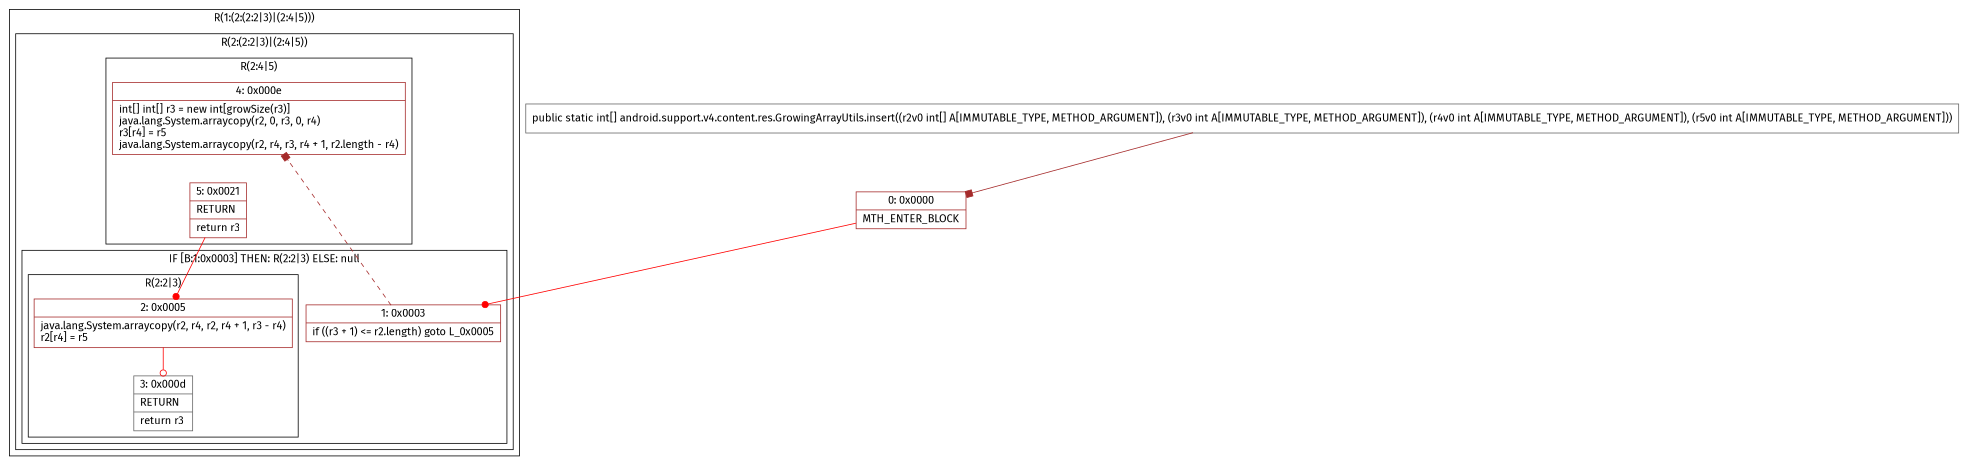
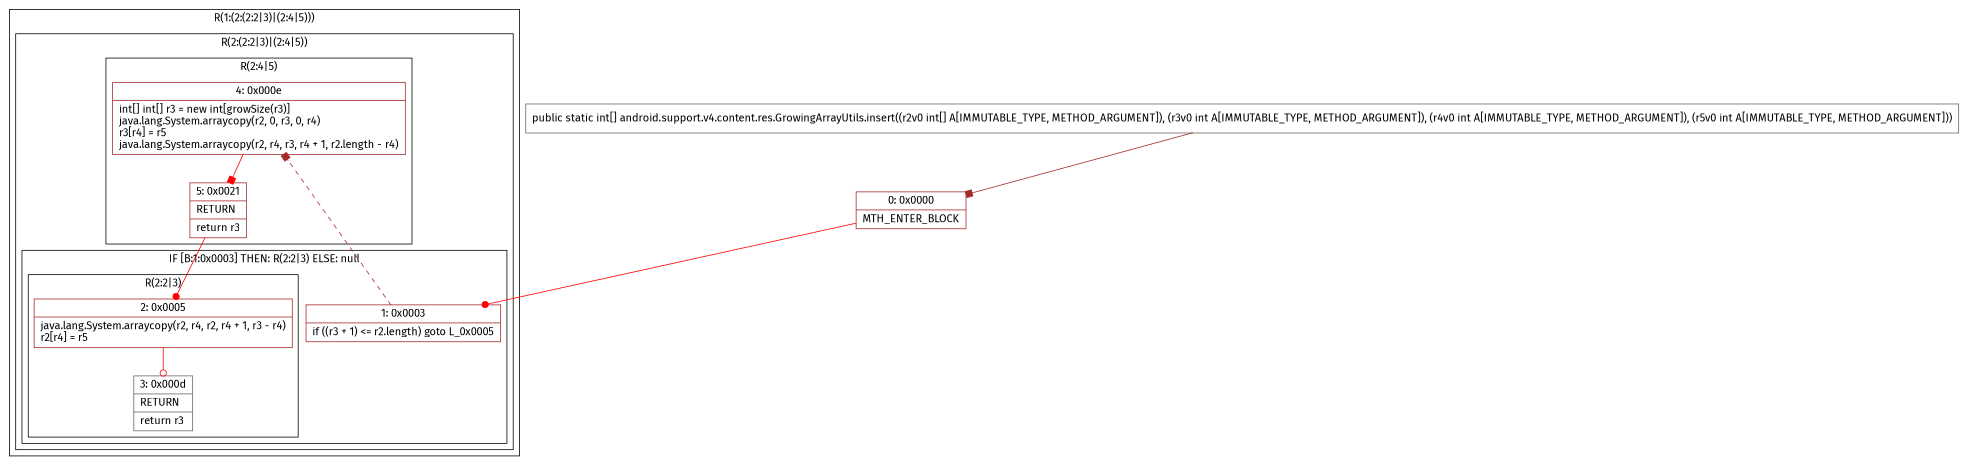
edge "4: 0x000e" -> "5: 0x0021": added
